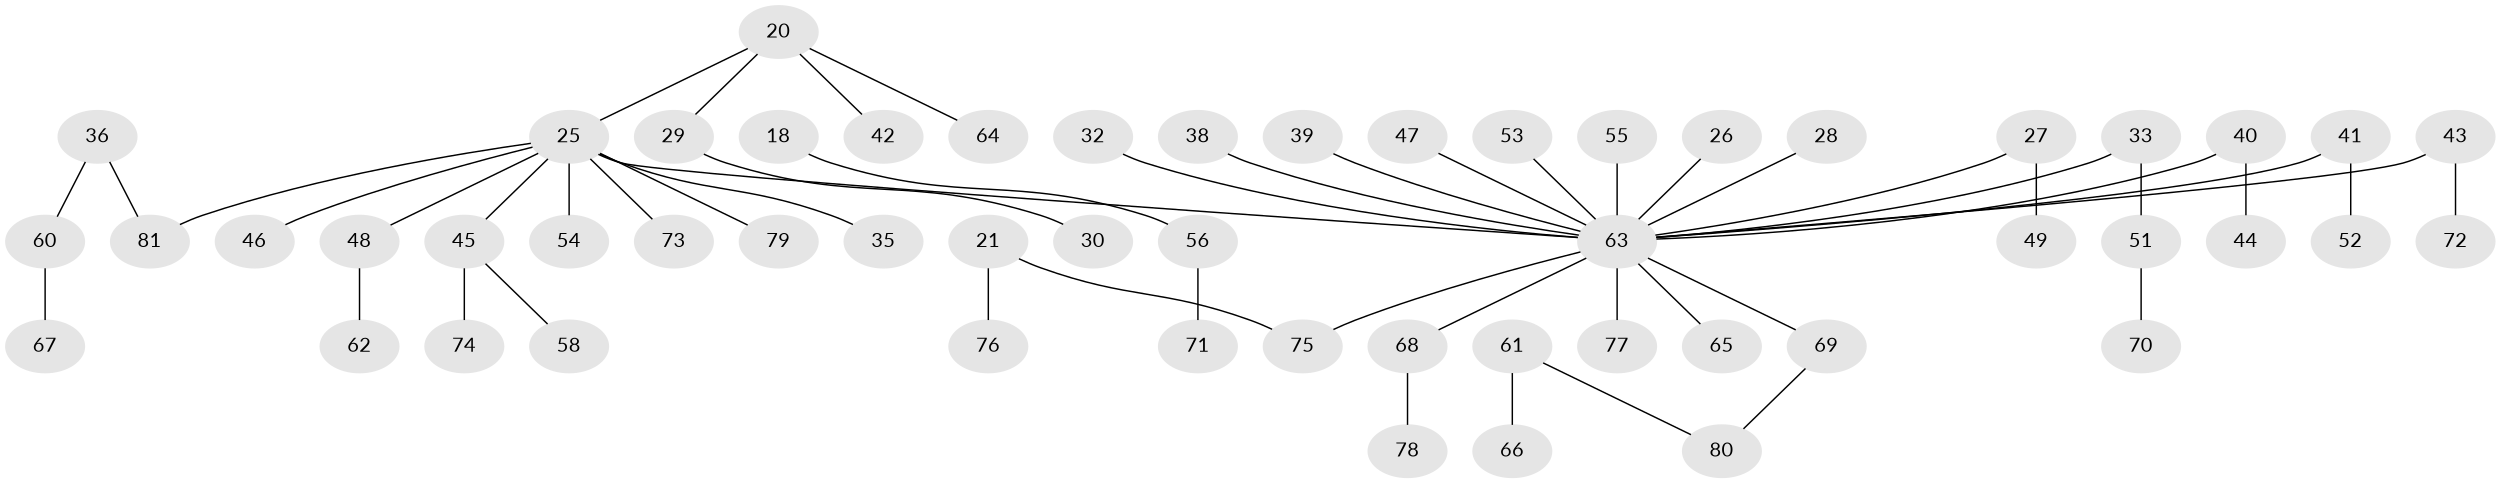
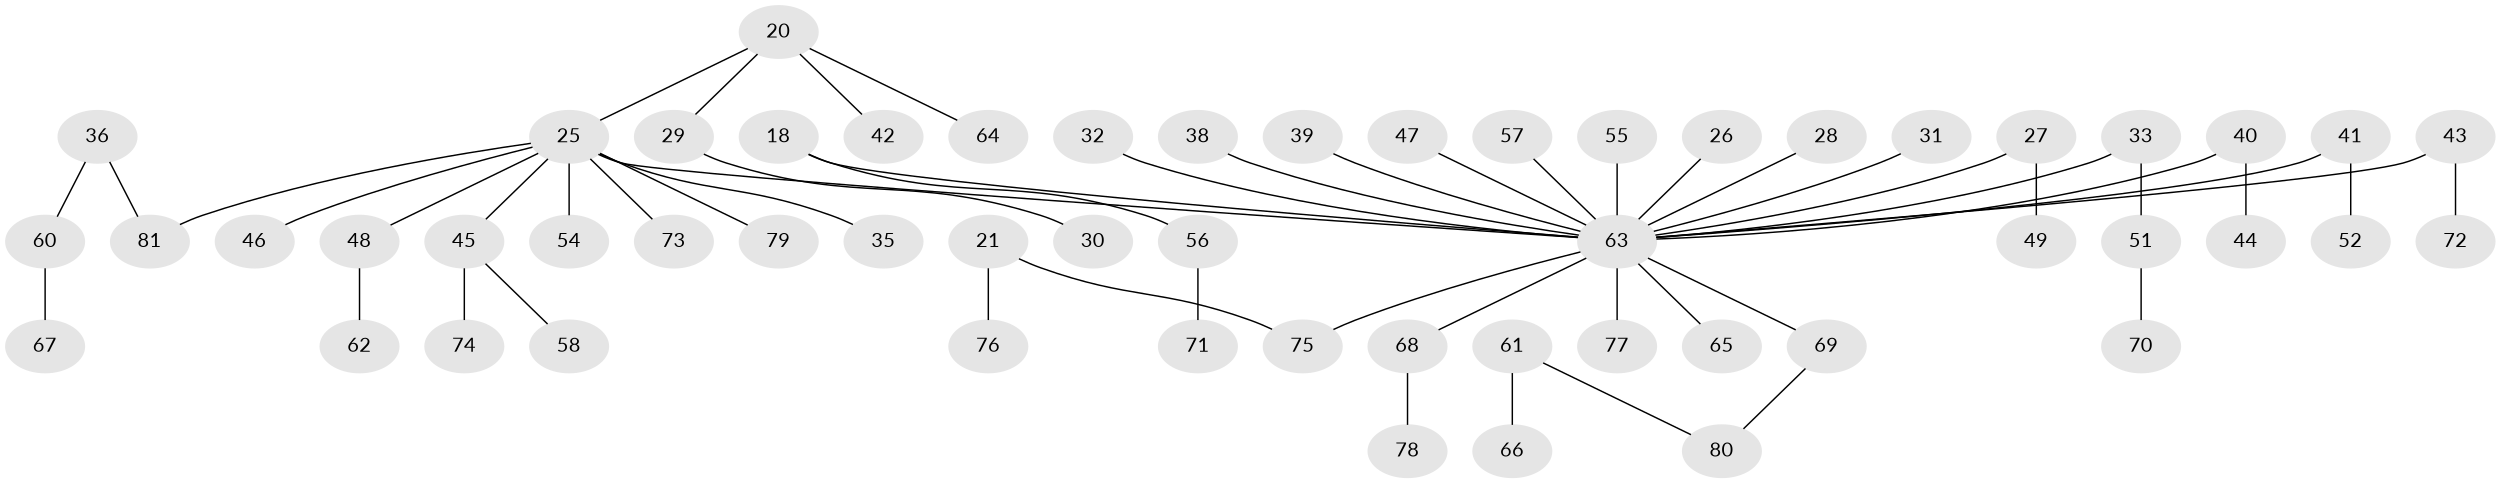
node "53": label "53" -> "57"
node "31": added
edge "18" -- "63": added
